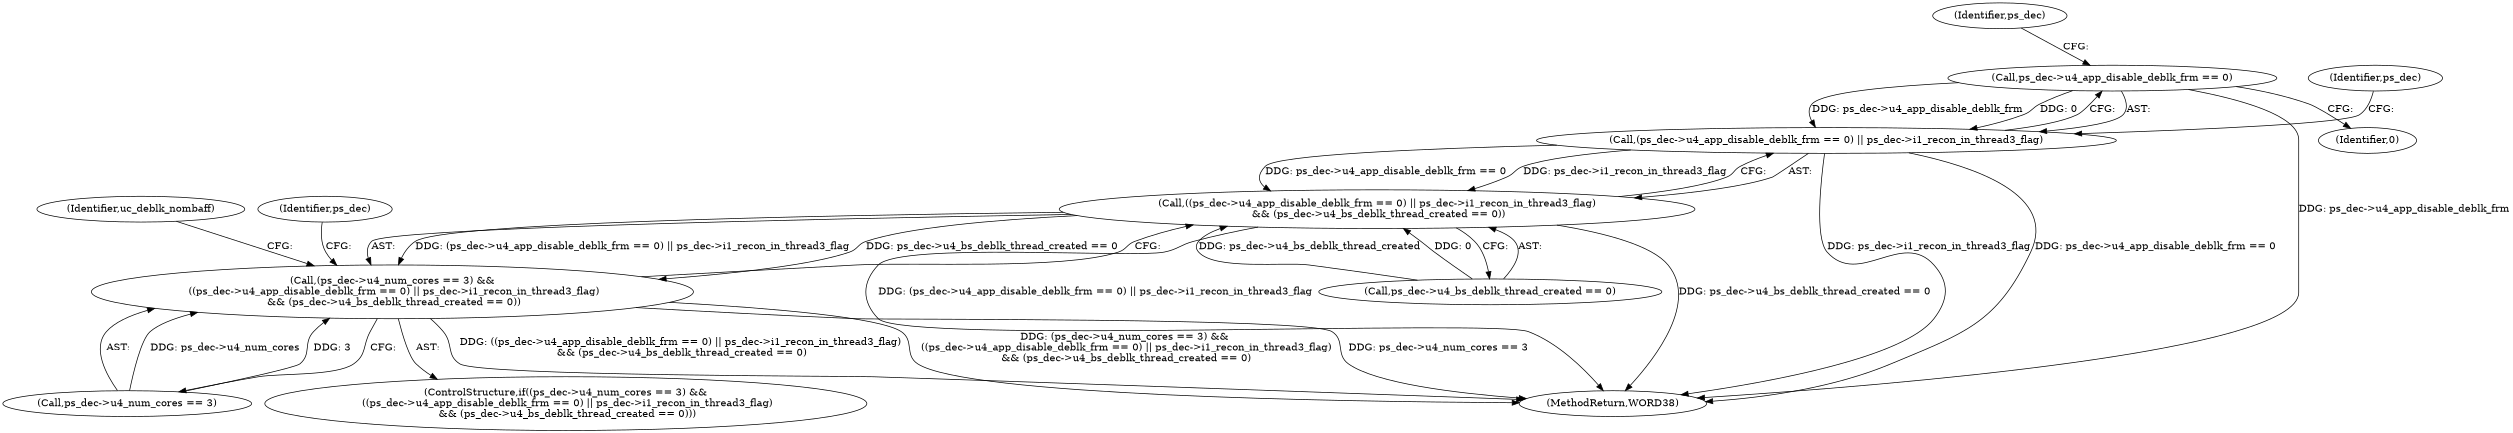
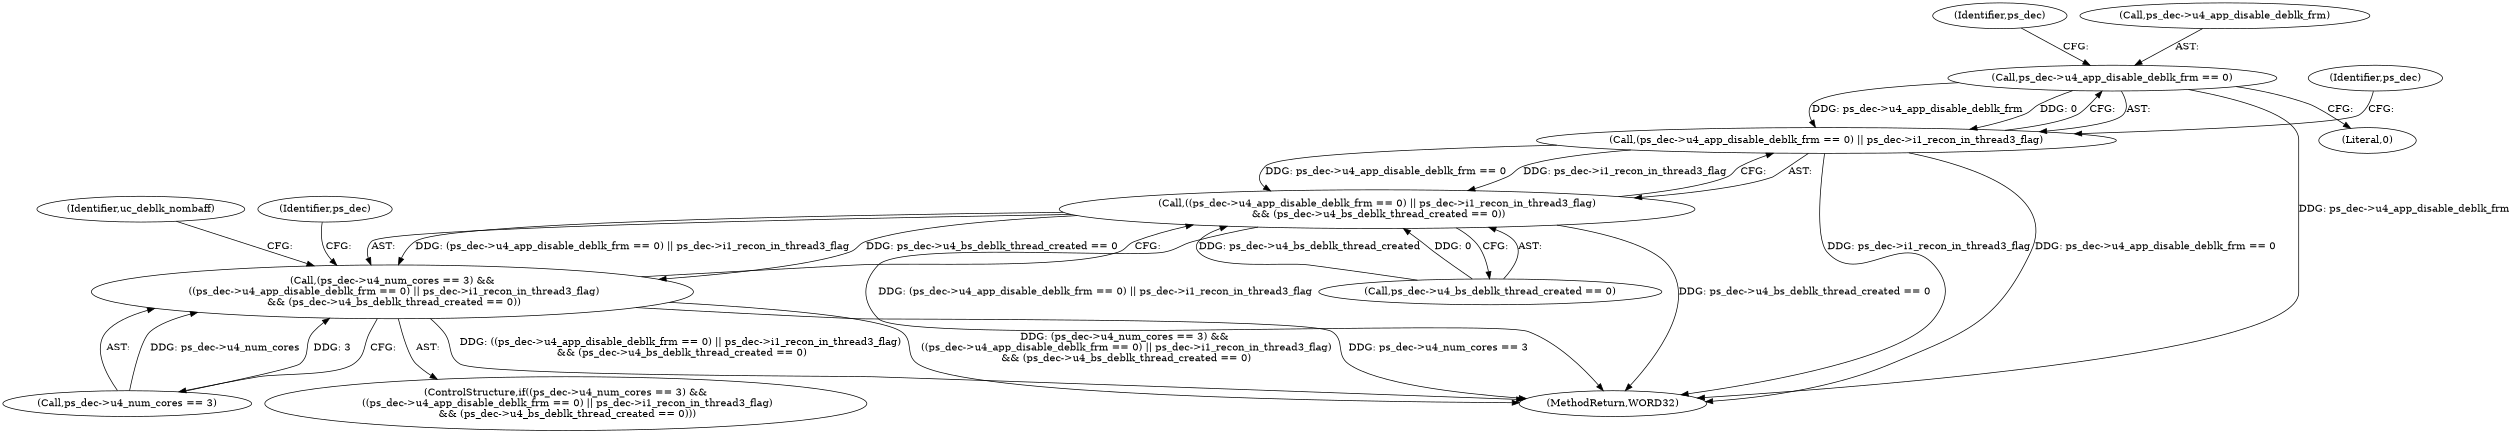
node "(Call,ps_dec->u4_app_disable_deblk_frm)": added
node "(Identifier,0)": label "(Identifier,0)" -> "(Literal,0)"
node "(MethodReturn,WORD38)": label "(MethodReturn,WORD38)" -> "(MethodReturn,WORD32)"
